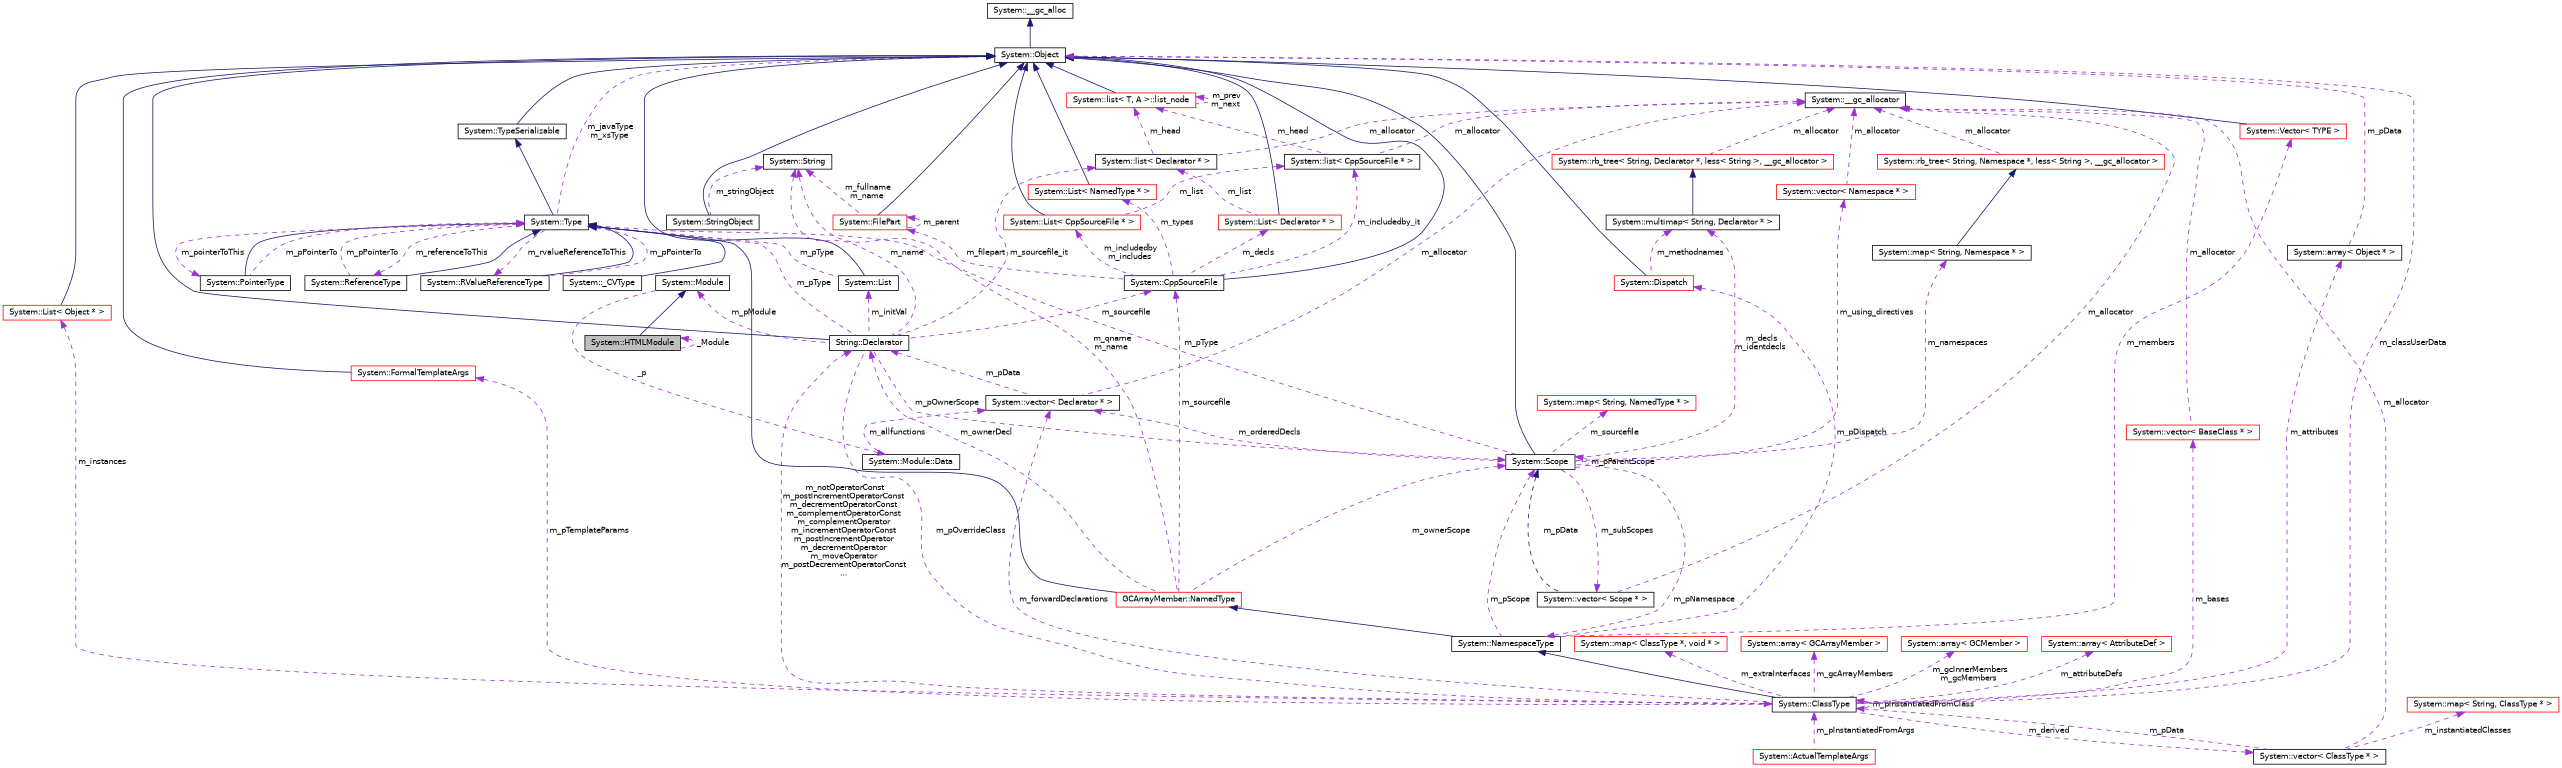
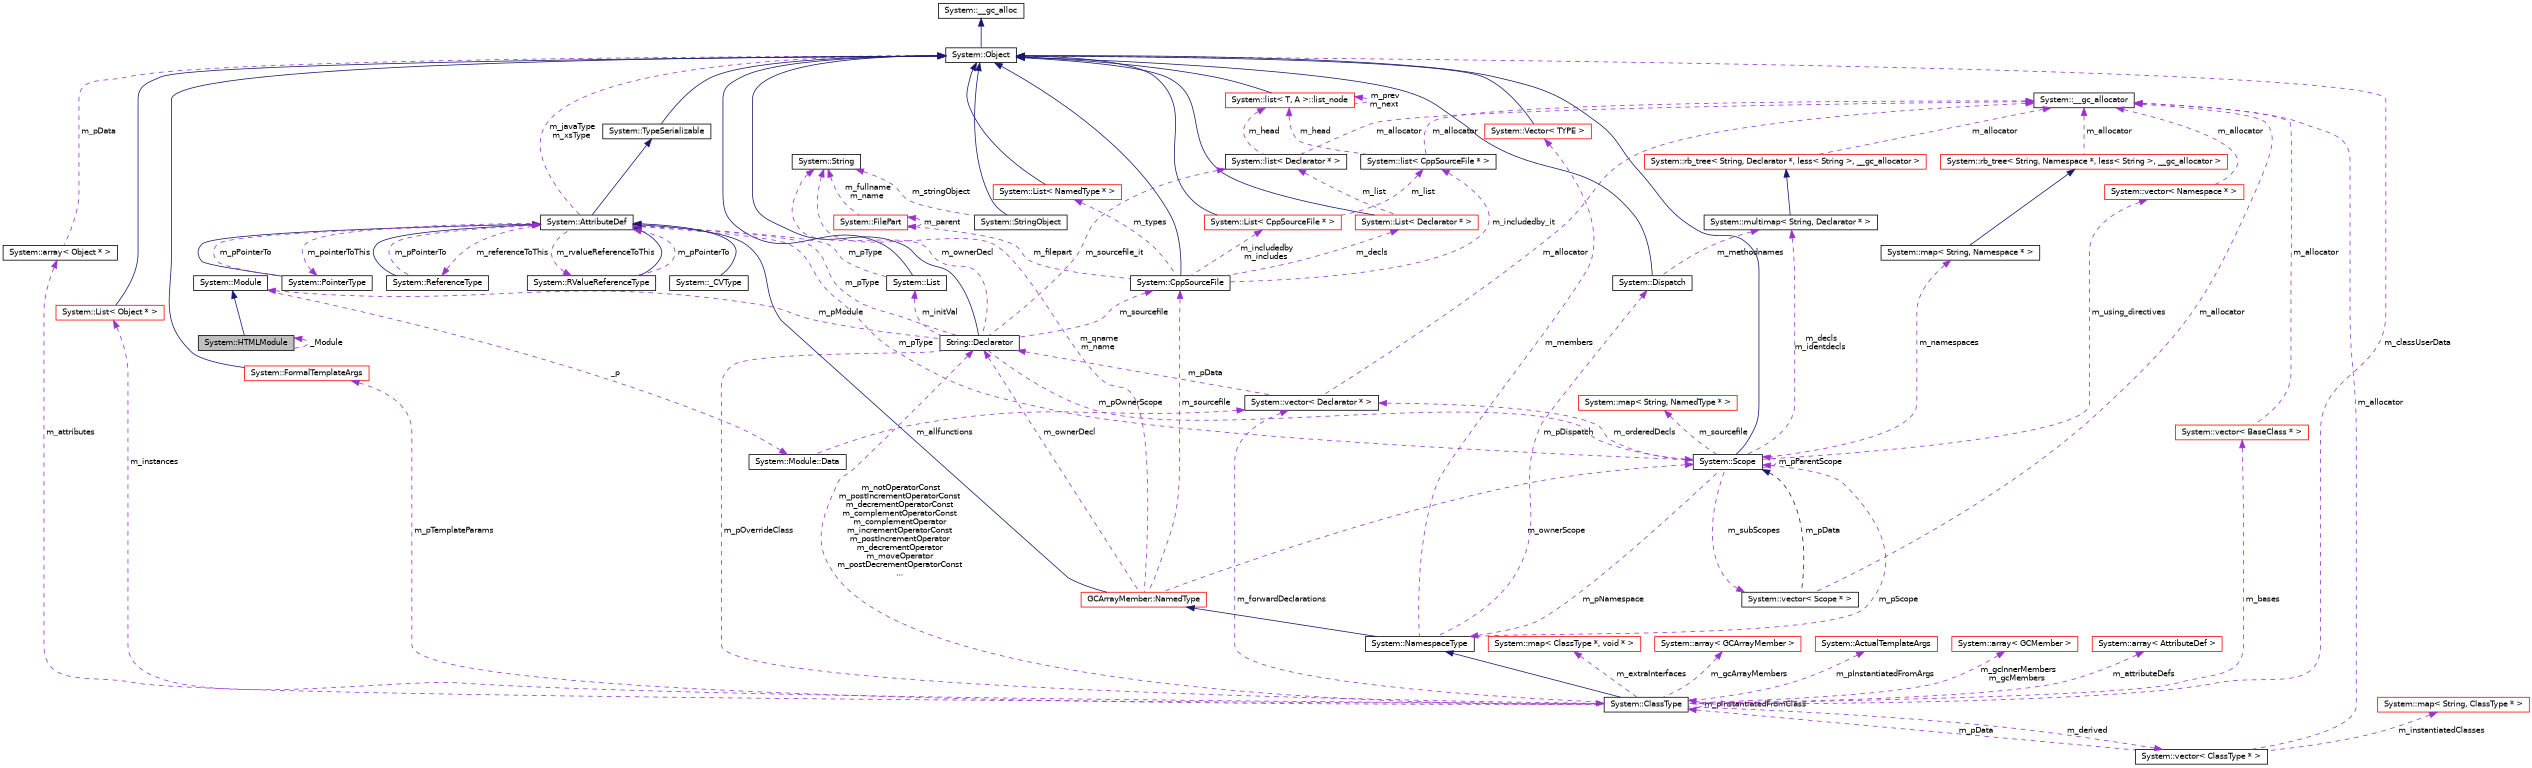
edge "System::FilePart" -> "System::Object": removed
node "System::Type": label "System::Type" -> "System::AttributeDef"
edge "String::Declarator" -> "System::String": label " m_name" -> " m_ownerDecl"
node "System::Dispatch": color red -> black
edge "System::ActualTemplateArgs" -> "System::ClassType": reversed
